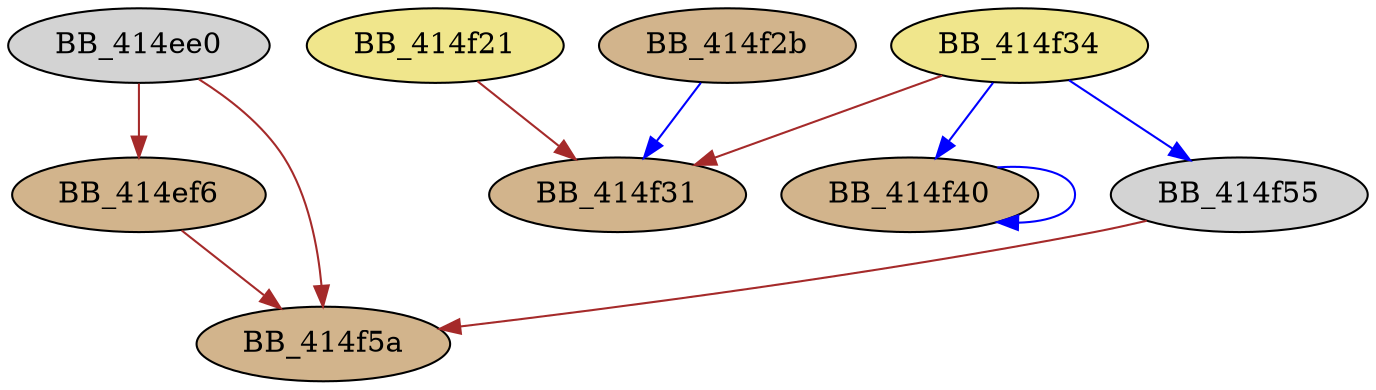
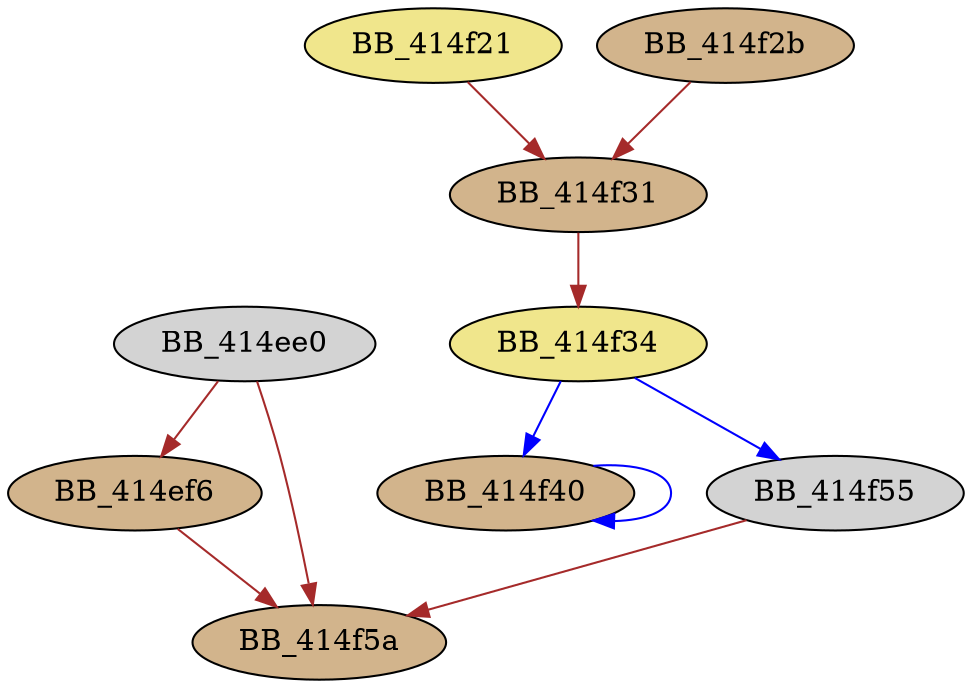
edge "BB_414f2b" -> "BB_414f31": color blue -> brown
edge "BB_414f34" -> "BB_414f31": reversed
